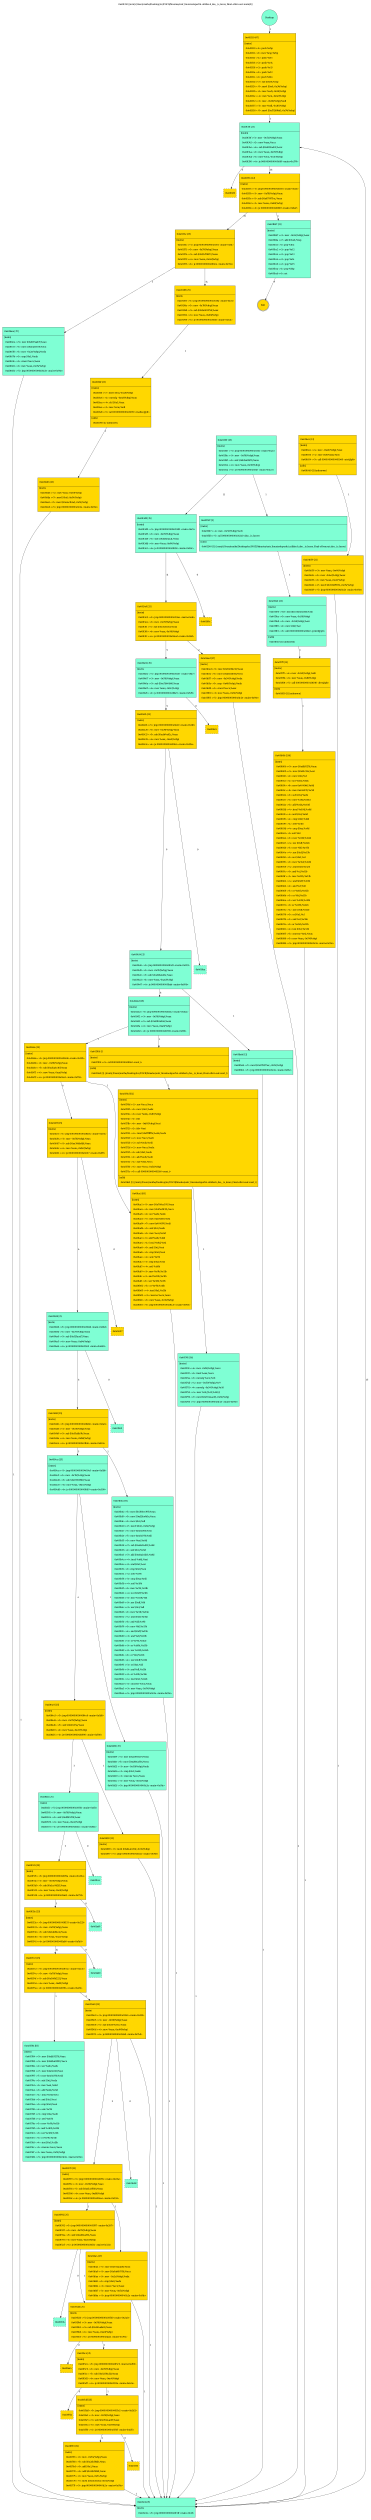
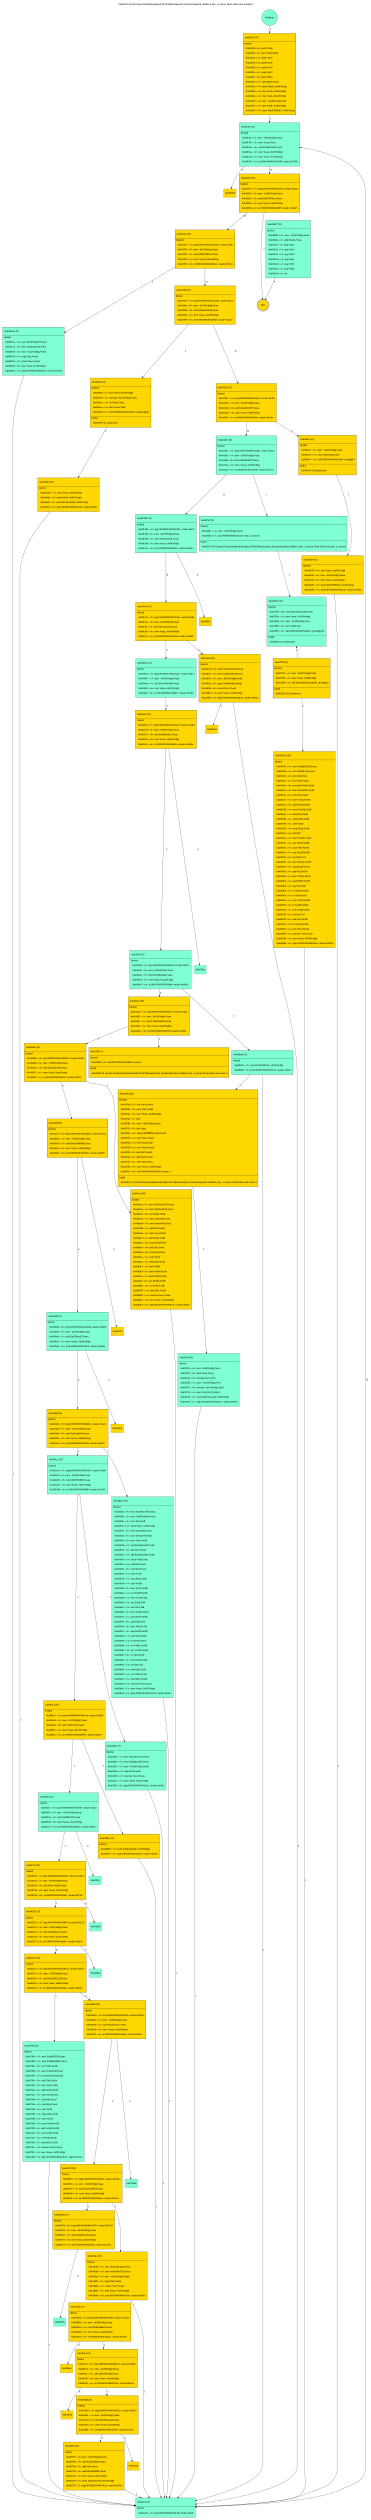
edge "0x401356 [22]" -> "0x401bb7 [21]": now "0x401356 [22]" -> "Exit"
node "0x40139e [25]": added
edge "0x4017e0 [23]" -> "0x4017f7 [15]": reversed
edge "0x401402 [25]" -> "0x4018e5": now "0x4016ed [27]" -> "0x4018e5"
node "0x40144d [25]": fillcolor aquamarine -> gold
edge "0x401708 [5]" -> "0x40170d [52]": now "0x401bab [12]" -> "0x40170d [52]"
node "0x4019c0": fillcolor aquamarine -> gold
edge "0x401560 [25]" -> "0x401c2e [5]": now "0x401784 [83]" -> "0x401c2e [5]"
edge "0x401592 [25]" -> "0x4015ab [25]": removed, label "1"
